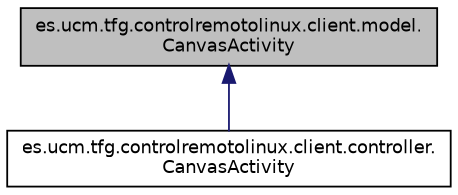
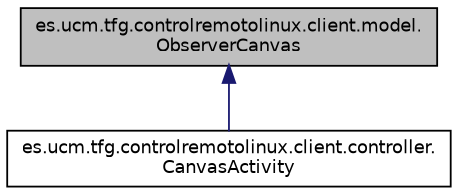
node "es.ucm.tfg.controlremotolinux.client.model. CanvasActivity": label "es.ucm.tfg.controlremotolinux.client.model. CanvasActivity" -> "es.ucm.tfg.controlremotolinux.client.model. ObserverCanvas"
